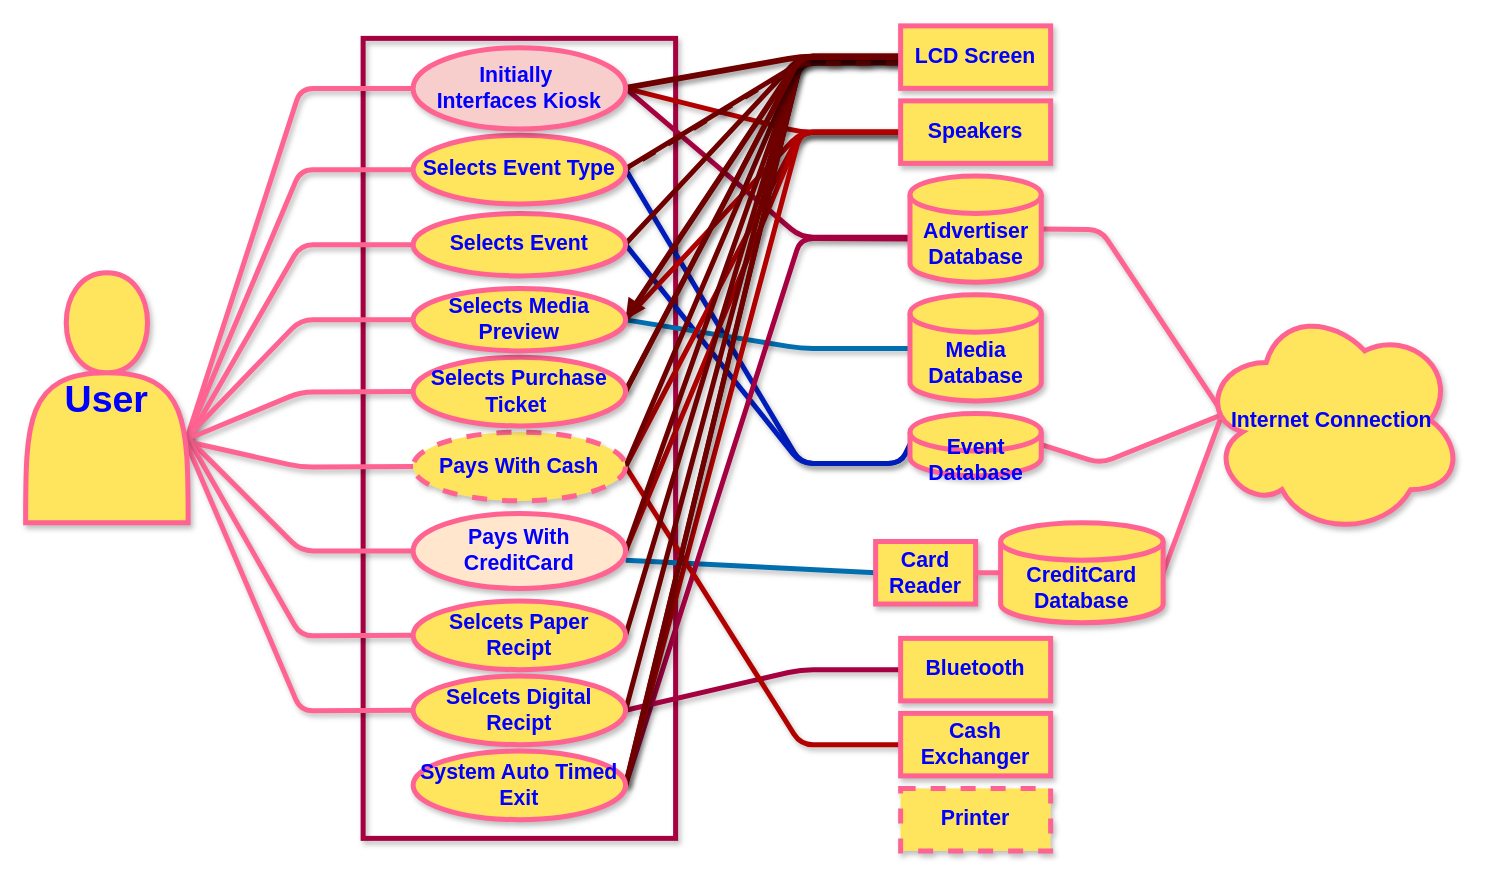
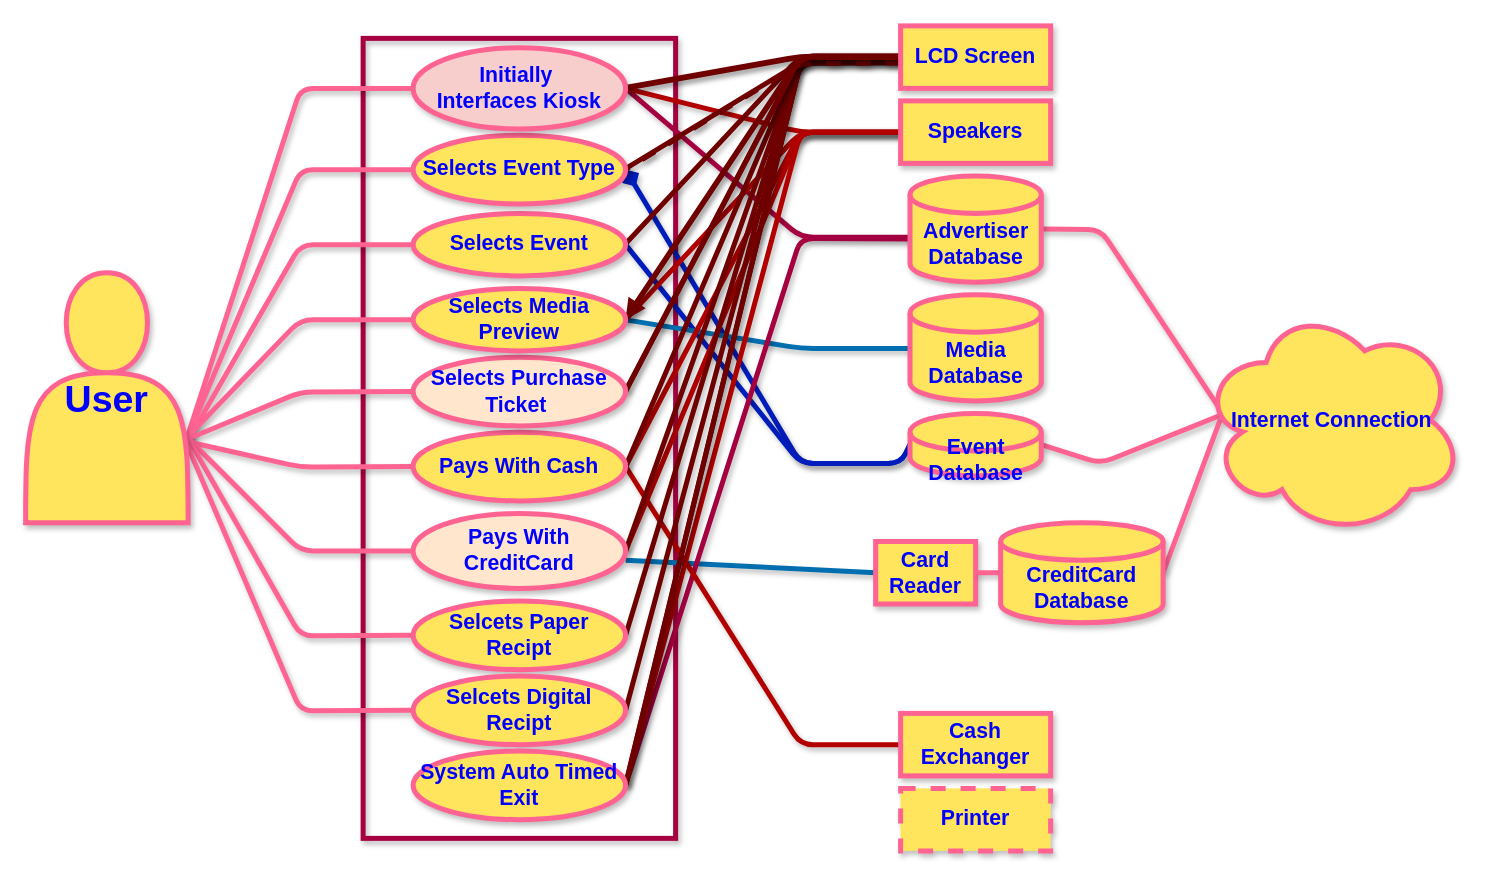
edge "Selects Event Type" -- "Event Database": arrowhead none -> diamond
node "Selects Purchase Ticket": fillcolor #ffe45e -> #ffe6cc
node "Pays With Cash": style dashed -> solid
node "Bluetooth": removed
edge "Bluetooth" -- "Selcets Digital Recipt": removed
